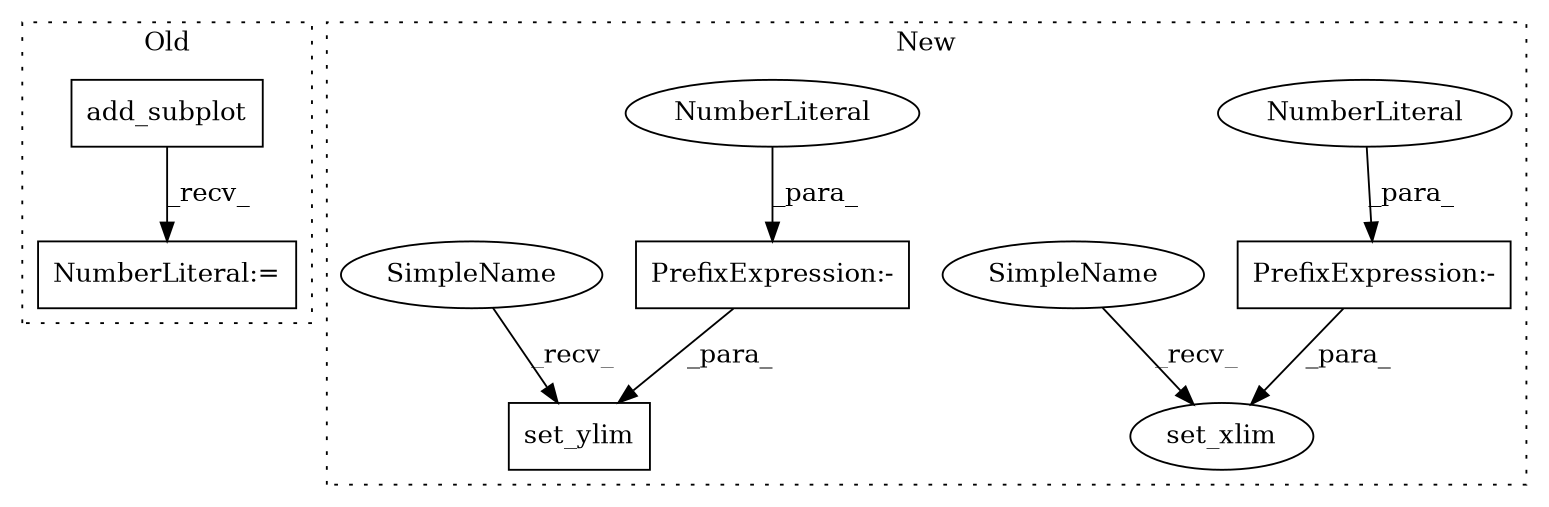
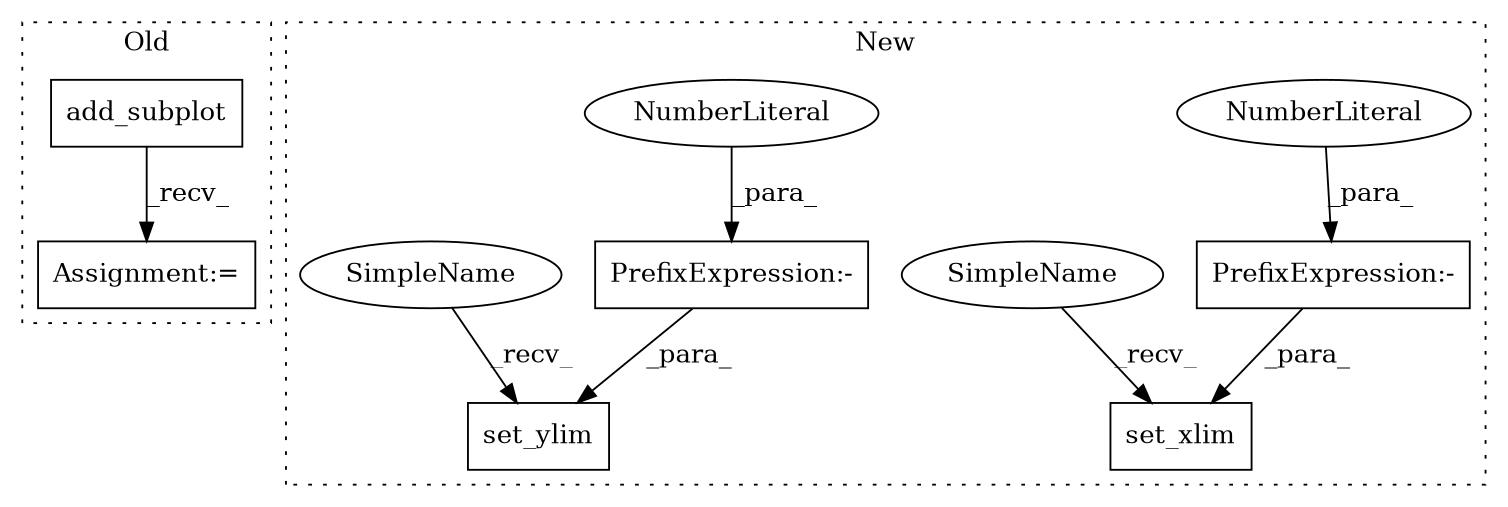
node "NumberLiteral:=": label "NumberLiteral:=" -> "Assignment:="
node "set_xlim": shape ellipse -> box
